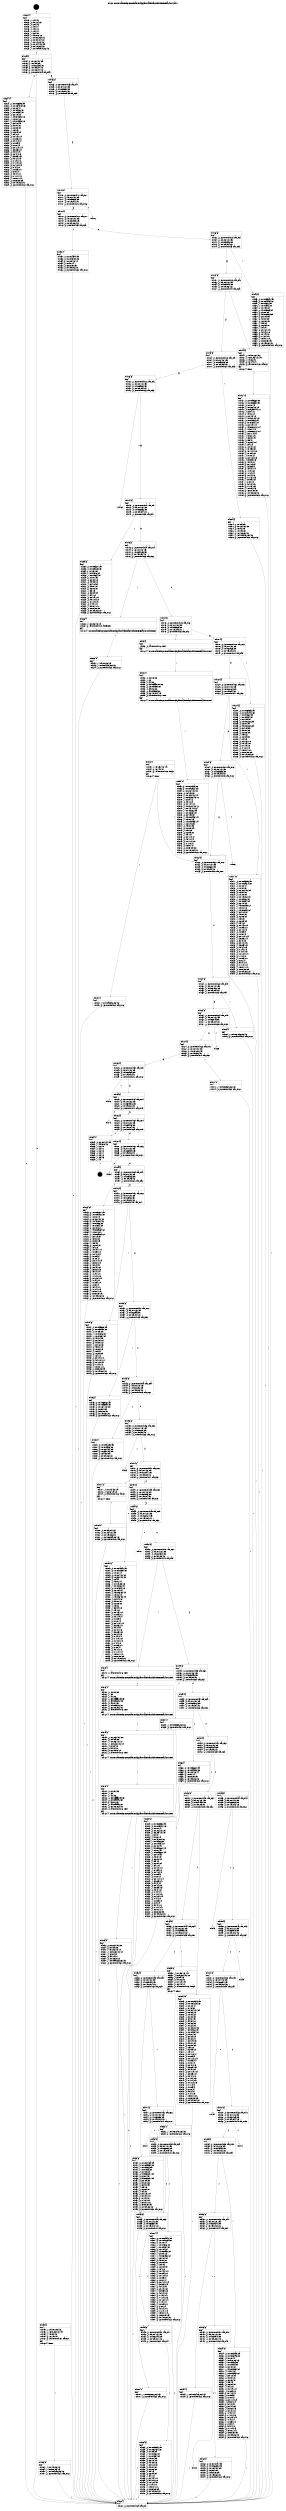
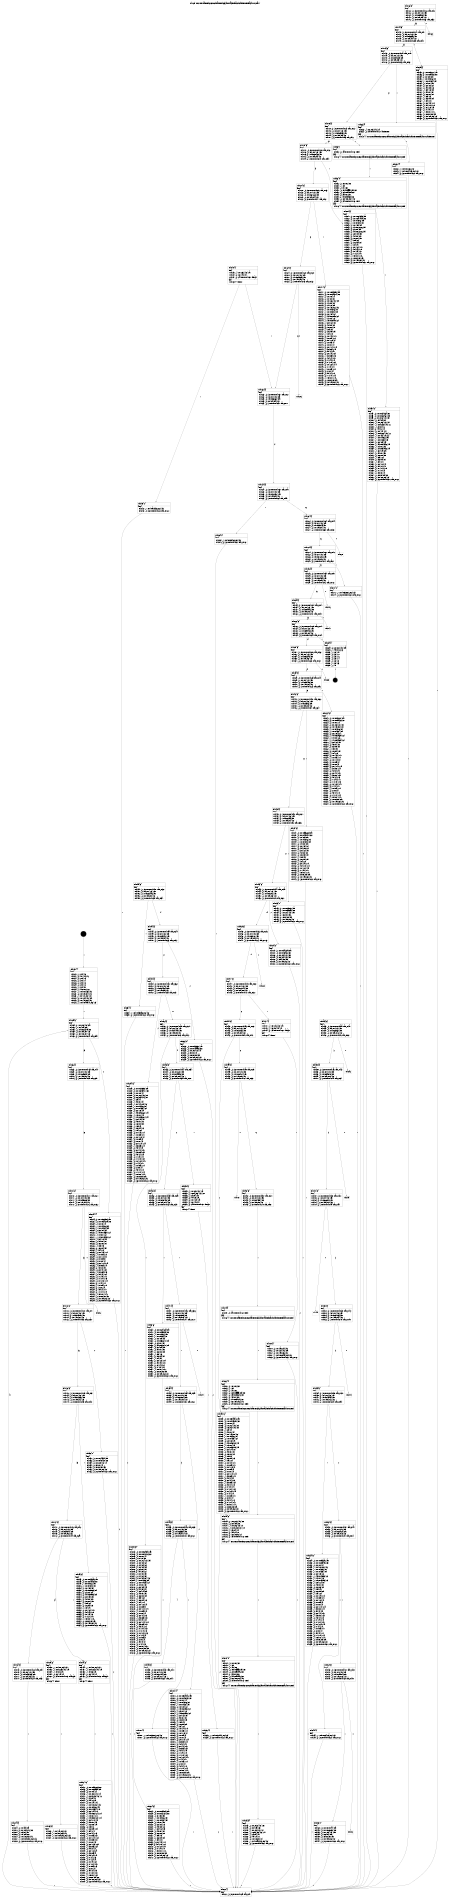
edge "0x40176a [25]" -> "0x401783 [25]": removed, label "33"
edge "0x4019c2 [25]" -> "0x4019db [25]": removed, label "15"
